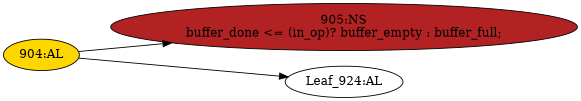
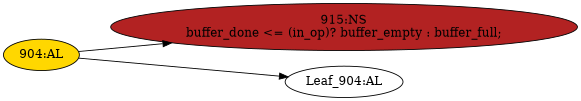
node "905:NS buffer_done <= (in_op)? buffer_empty : buffer_full;": label "905:NS buffer_done <= (in_op)? buffer_empty : buffer_full;" -> "915:NS buffer_done <= (in_op)? buffer_empty : buffer_full;"
node "Leaf_924:AL": label "Leaf_924:AL" -> "Leaf_904:AL"
